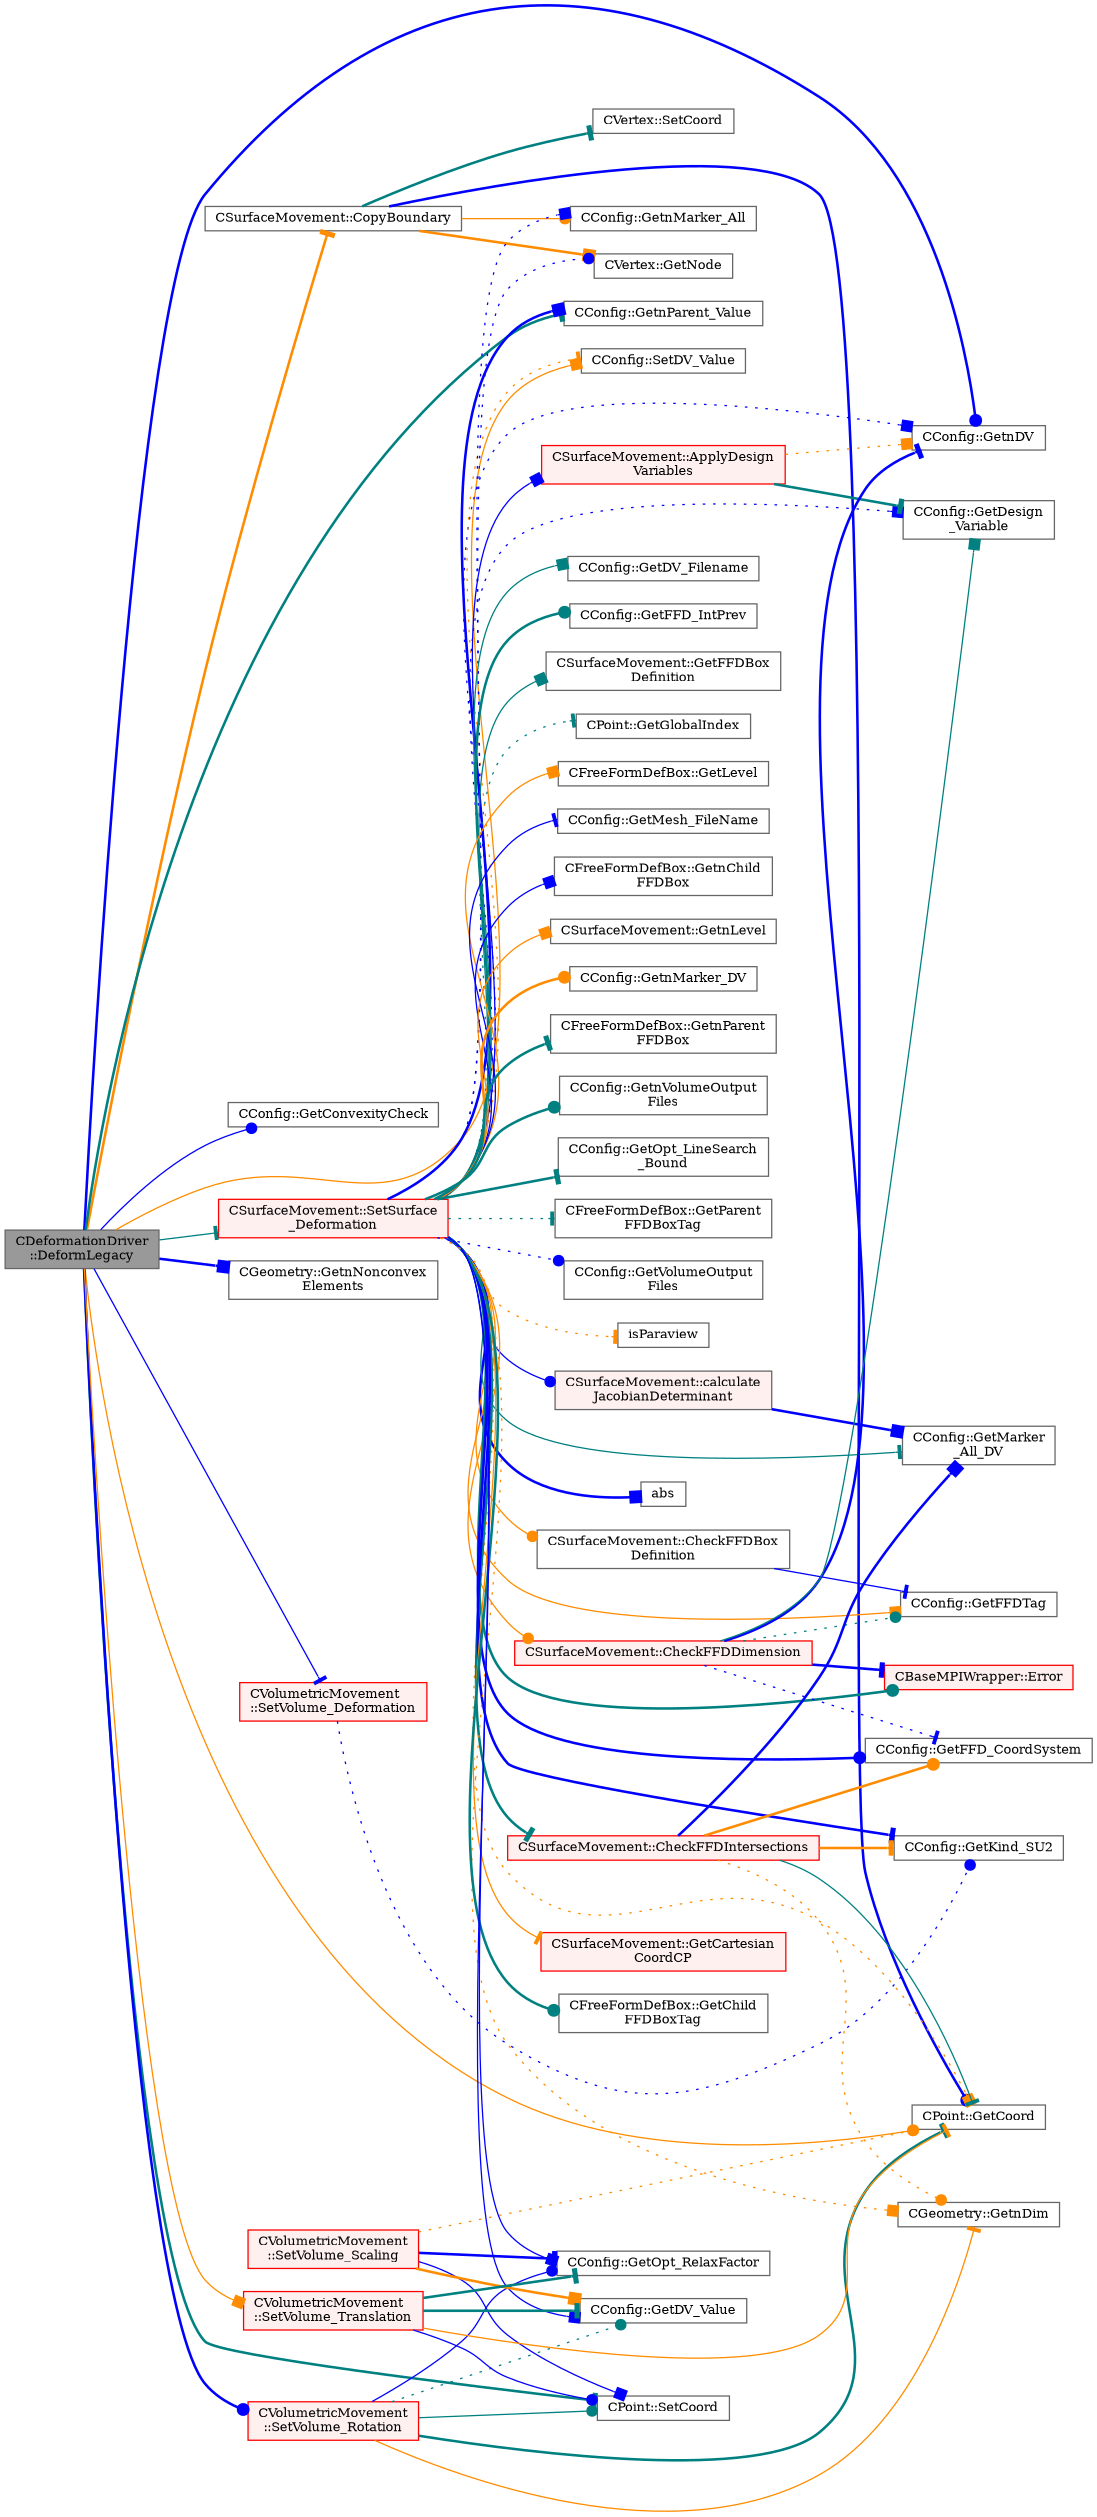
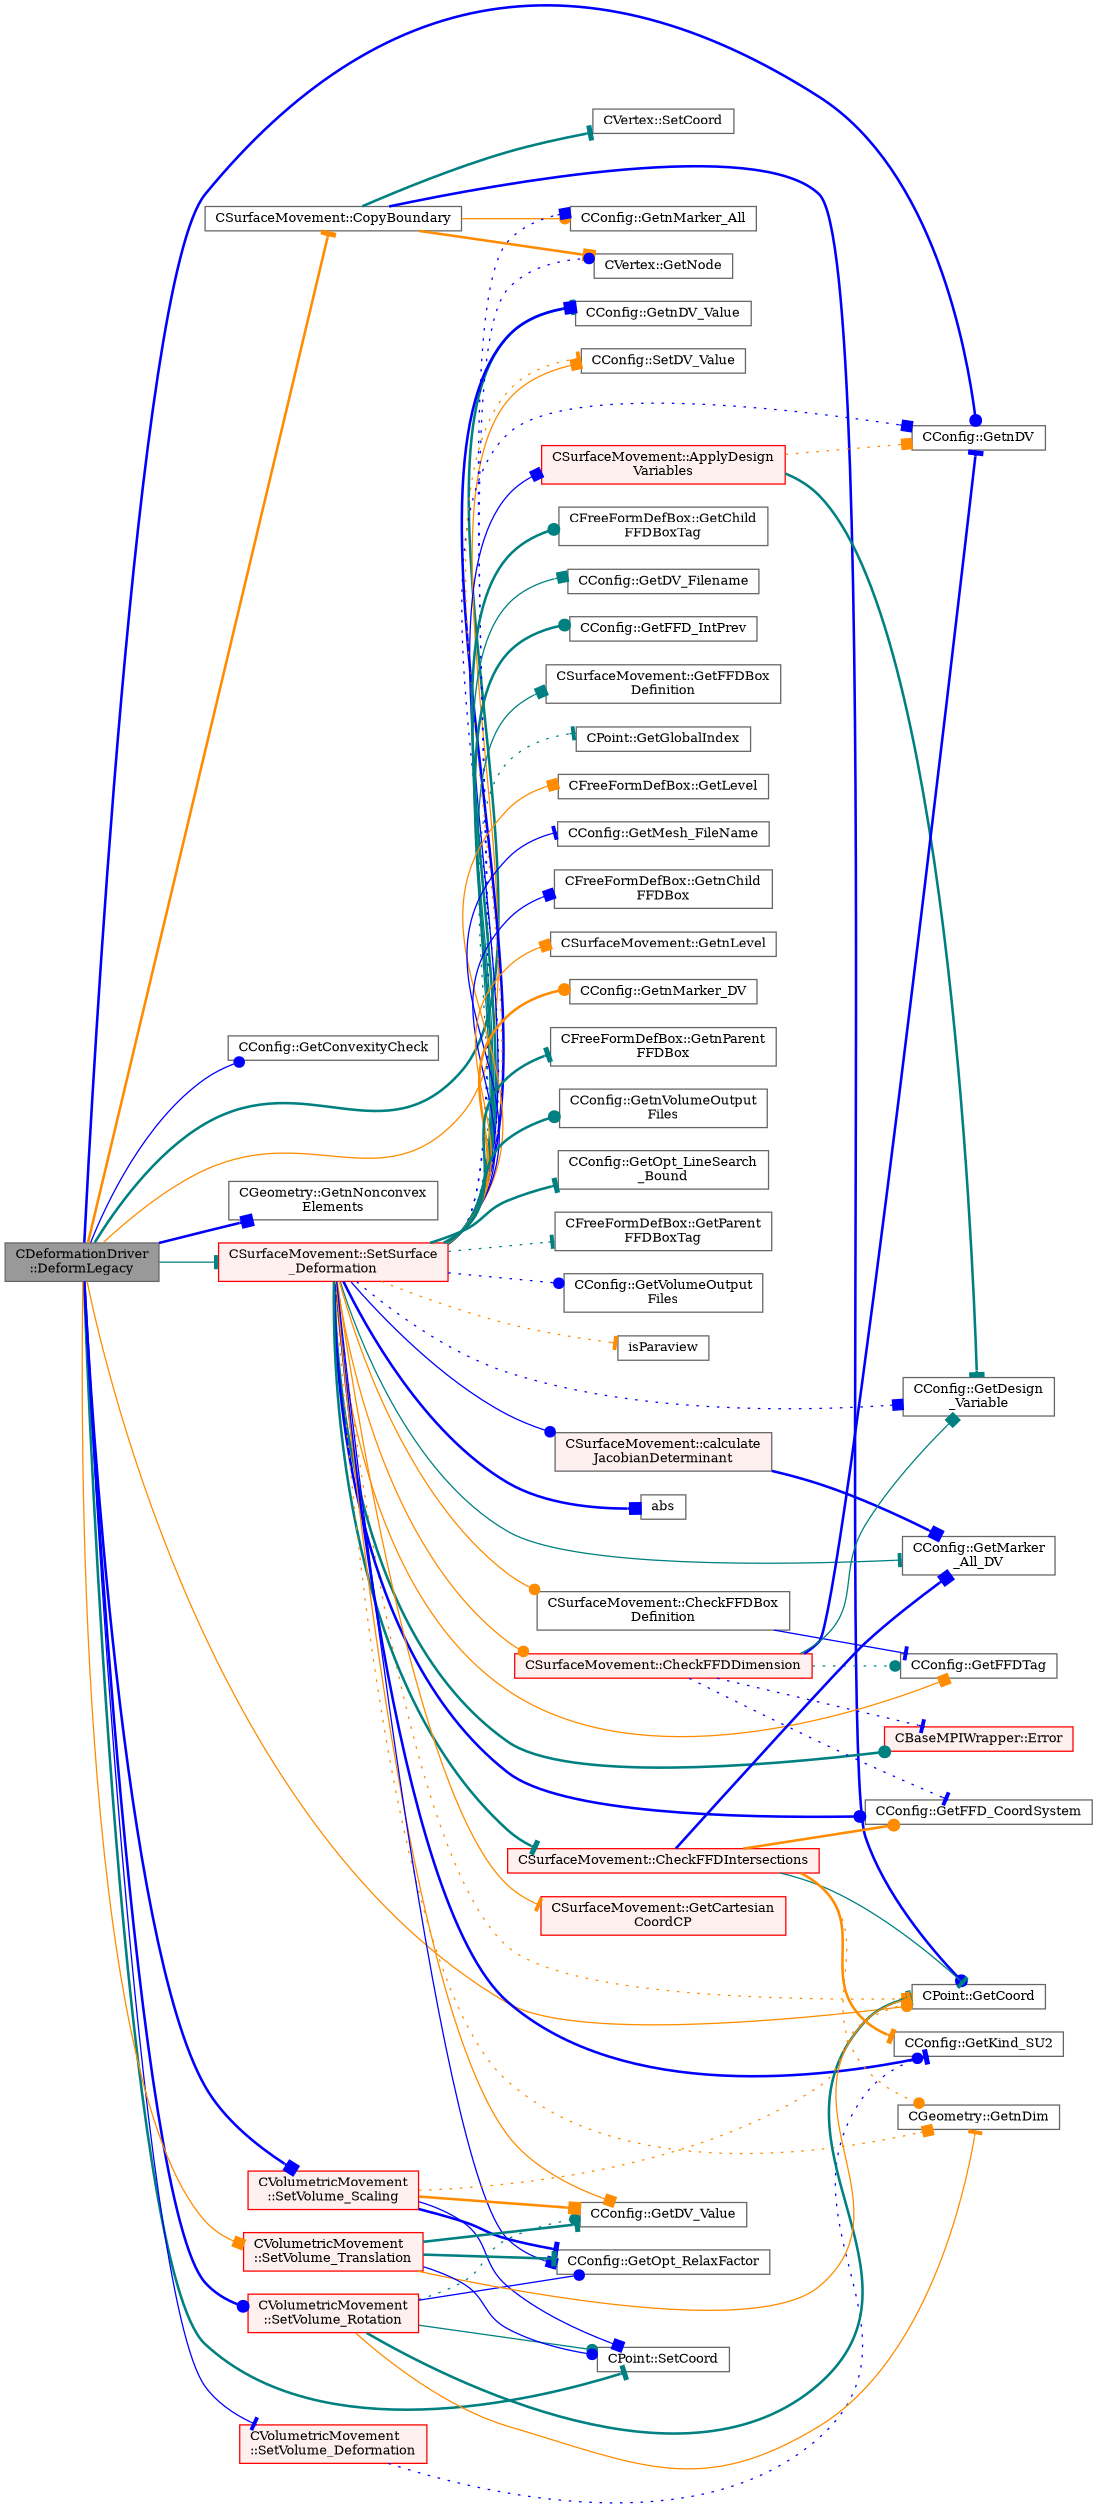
node "CConfig::GetnParent_Value": label "CConfig::GetnParent_Value" -> "CConfig::GetnDV_Value"
edge "CSurfaceMovement::CheckFFDDimension" -> "CBaseMPIWrapper::Error": style bold -> dotted
edge "CDeformationDriver ::DeformLegacy" -> "CVolumetricMovement ::SetVolume_Scaling": added
edge "CSurfaceMovement::SetSurface _Deformation" -> "CConfig::GetDV_Value": color blue -> darkorange
